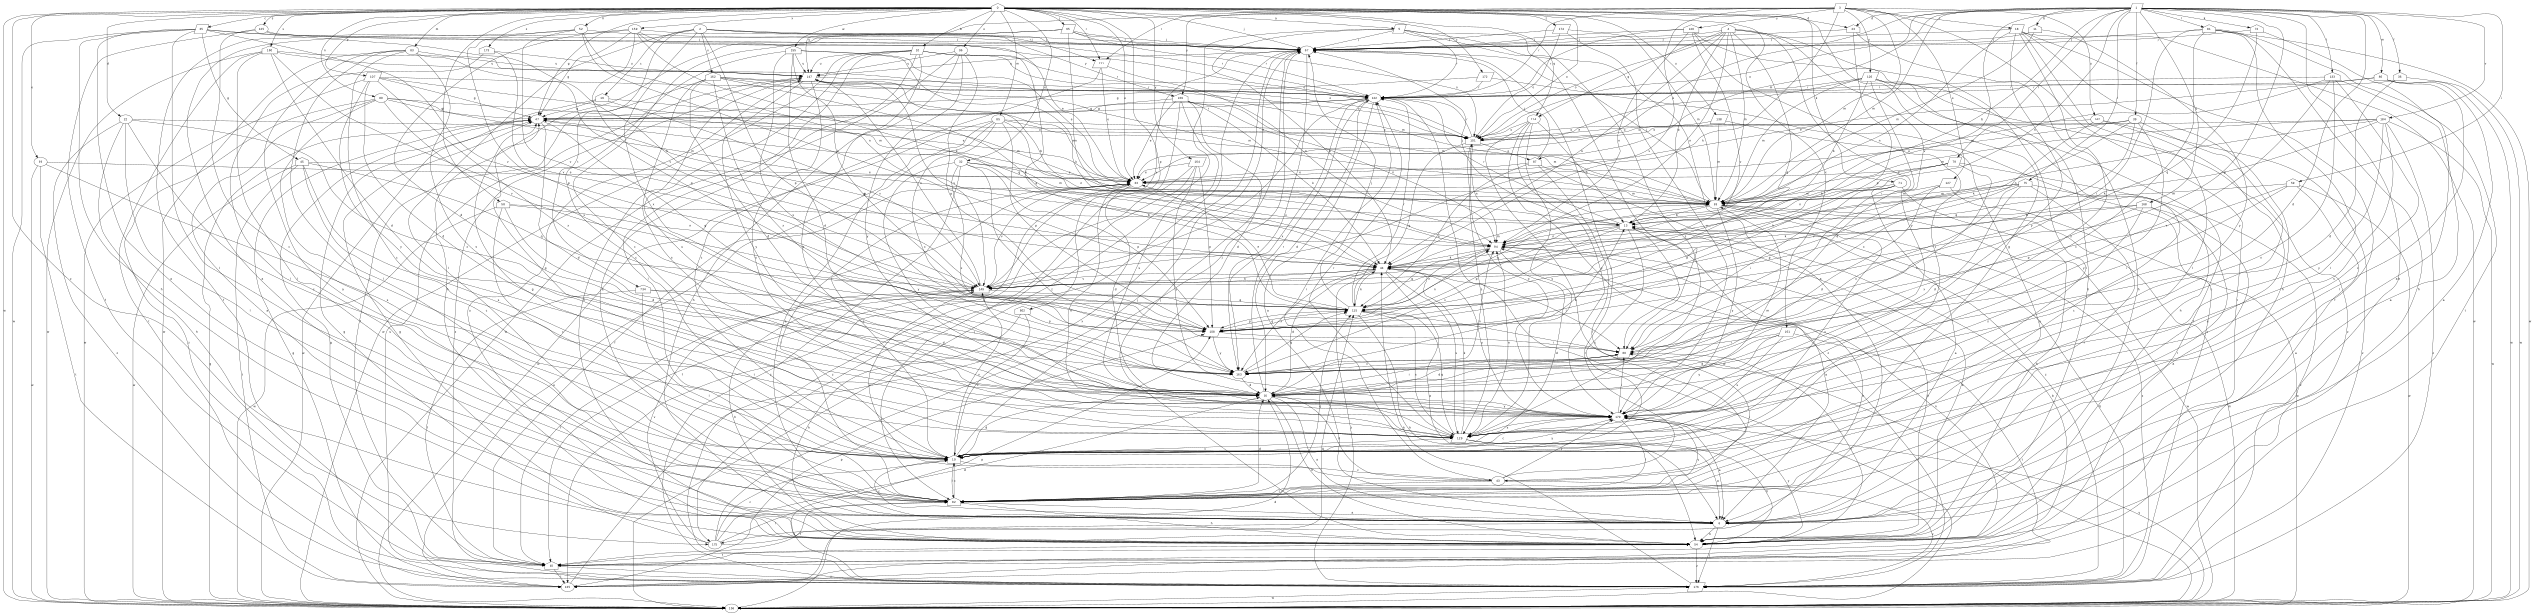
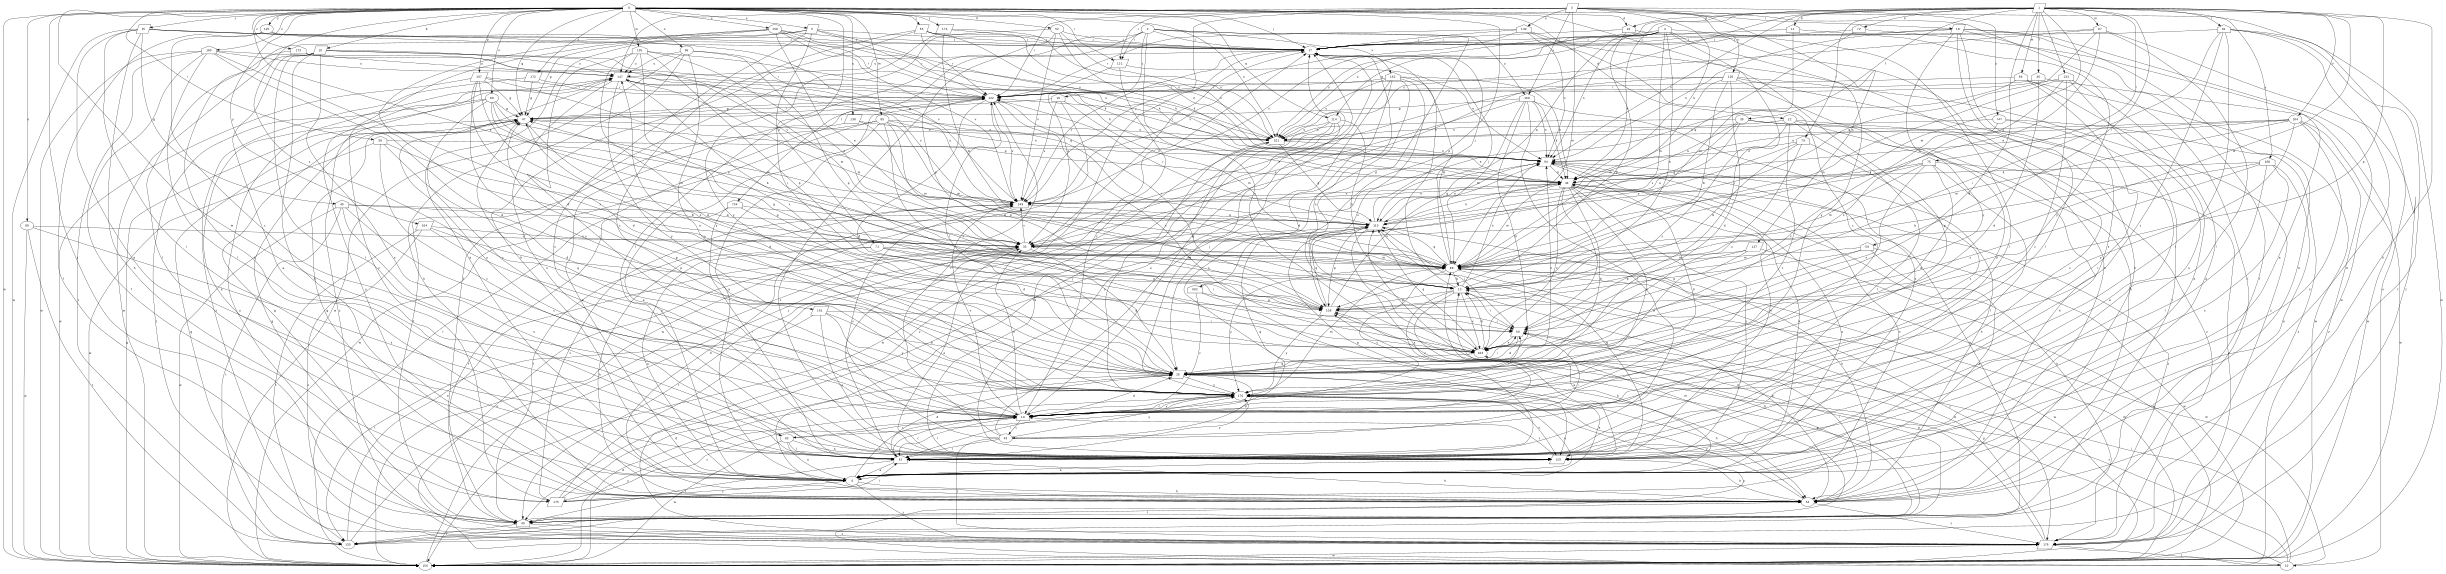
edge "101" -> "87": reversed
node "79": shape parallelogram -> house
edge "83" -> "19": reversed
edge "47" -> "26": reversed
edge "160" -> "40": added, label "f"
edge "108" -> "163": now "108" -> "170"
node "26": shape ellipse -> parallelogram
edge "65" -> "54": now "65" -> "6"
edge "40" -> "88": added, label "m"
node "175": shape ellipse -> parallelogram
edge "32" -> "176": reversed
